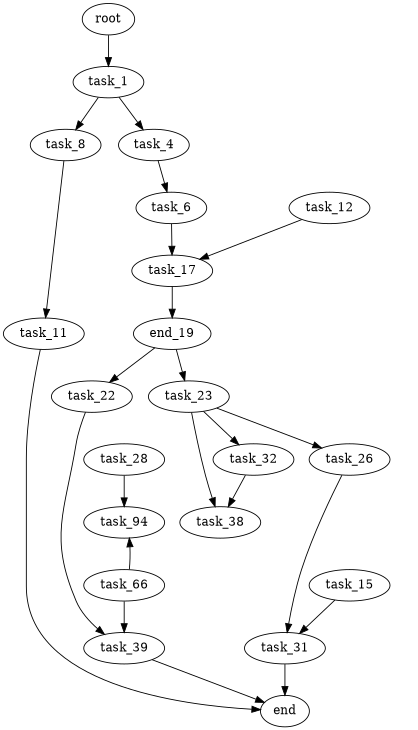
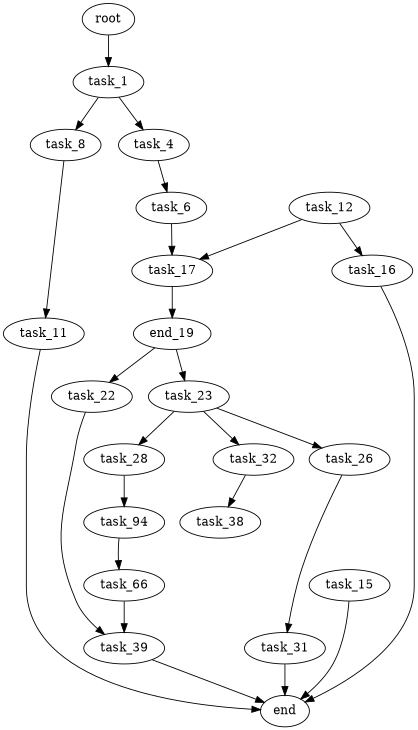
node "task_16": added
edge "task_23" -> "task_38": now "task_23" -> "task_28"
edge "task_66" -> "task_94": reversed
edge "task_15" -> "task_31": now "task_15" -> "end"
